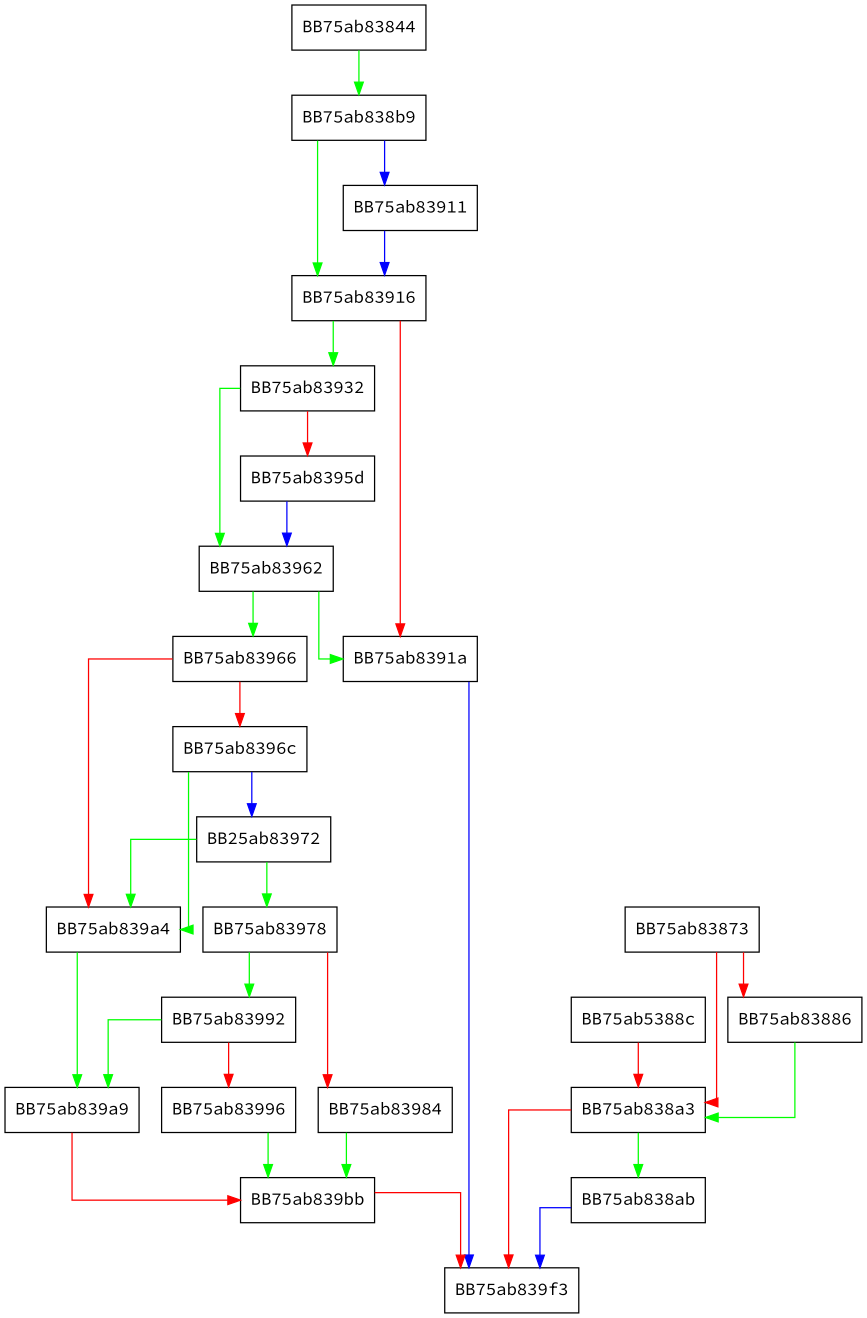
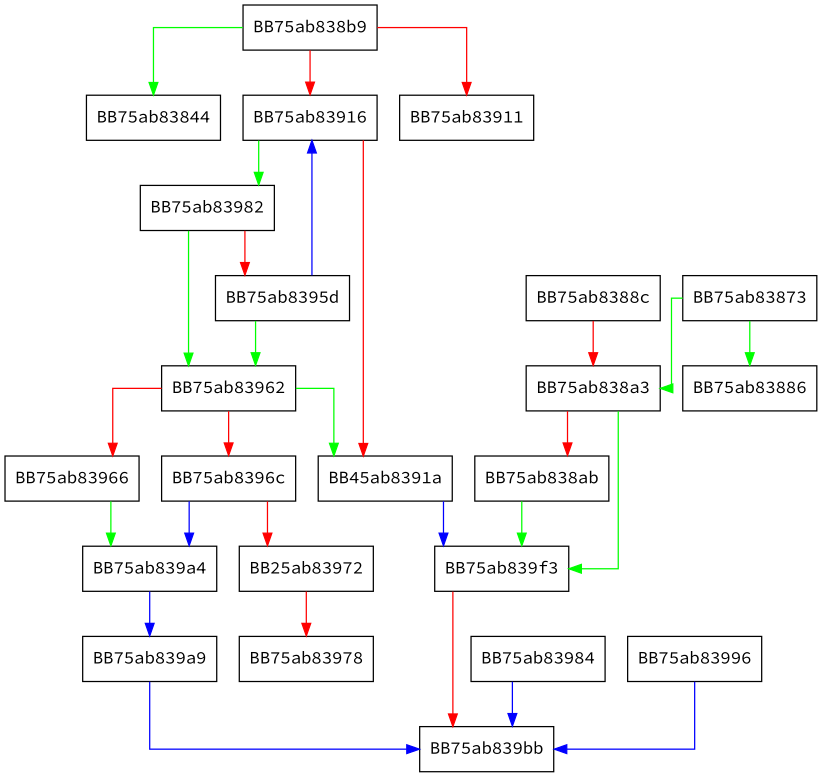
edge "BB75ab83844" -> "BB75ab838b9": reversed
edge "BB75ab838b9" -> "BB75ab83911": color blue -> red
edge "BB75ab838b9" -> "BB75ab83916": color green -> red
edge "BB75ab83911" -> "BB75ab83916": now "BB75ab8395d" -> "BB75ab83916"
node "BB75ab83932": label "BB75ab83932" -> "BB75ab83982"
edge "BB75ab8395d" -> "BB75ab83962": color blue -> green
edge "BB75ab83962" -> "BB75ab83966": color green -> red
node "BB75ab8391a": label "BB75ab8391a" -> "BB45ab8391a"
edge "BB75ab83966" -> "BB75ab8396c": now "BB75ab83962" -> "BB75ab8396c"
edge "BB75ab83966" -> "BB75ab839a4": color red -> green
edge "BB75ab8396c" -> "BB25ab83972": color blue -> red
edge "BB25ab83972" -> "BB75ab839a4": removed
edge "BB75ab8396c" -> "BB75ab839a4": color green -> blue
edge "BB25ab83972" -> "BB75ab83978": color green -> red
edge "BB75ab83873" -> "BB75ab83886": color red -> green
edge "BB75ab839a4" -> "BB75ab839a9": color green -> blue
edge "BB75ab83978" -> "BB75ab83984": removed
node "BB75ab83992": removed
node "BB75ab5388c": label "BB75ab5388c" -> "BB75ab8388c"
edge "BB75ab83873" -> "BB75ab838a3": color red -> green
edge "BB75ab83886" -> "BB75ab838a3": removed
edge "BB75ab83996" -> "BB75ab839bb": color green -> blue
edge "BB75ab83984" -> "BB75ab839bb": color green -> blue
edge "BB75ab838a3" -> "BB75ab838ab": color green -> red
edge "BB75ab838a3" -> "BB75ab839f3": color red -> green
edge "BB75ab839bb" -> "BB75ab839f3": reversed
edge "BB75ab839a9" -> "BB75ab839bb": color red -> blue
edge "BB75ab838ab" -> "BB75ab839f3": color blue -> green
